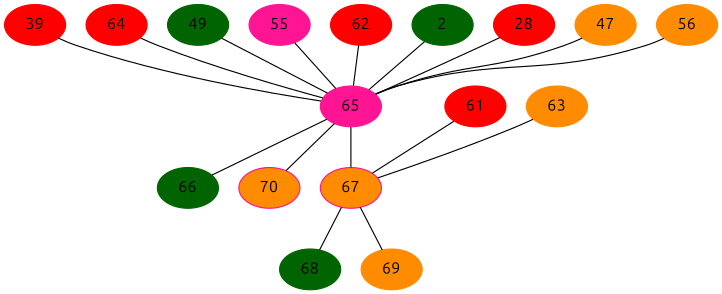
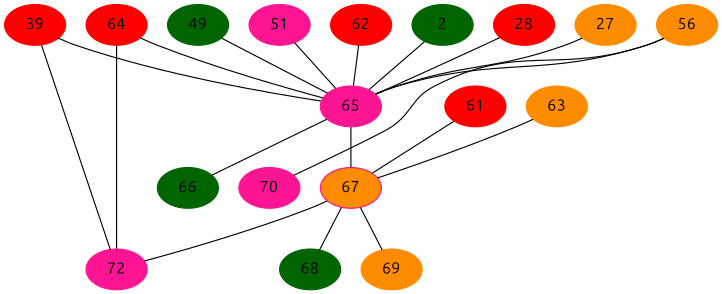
node "55": label "55" -> "51"
node "47": label "47" -> "27"
edge "65" -- "70": now "56" -- "70"
node "70": fillcolor darkorange -> deeppink
node "72": added
